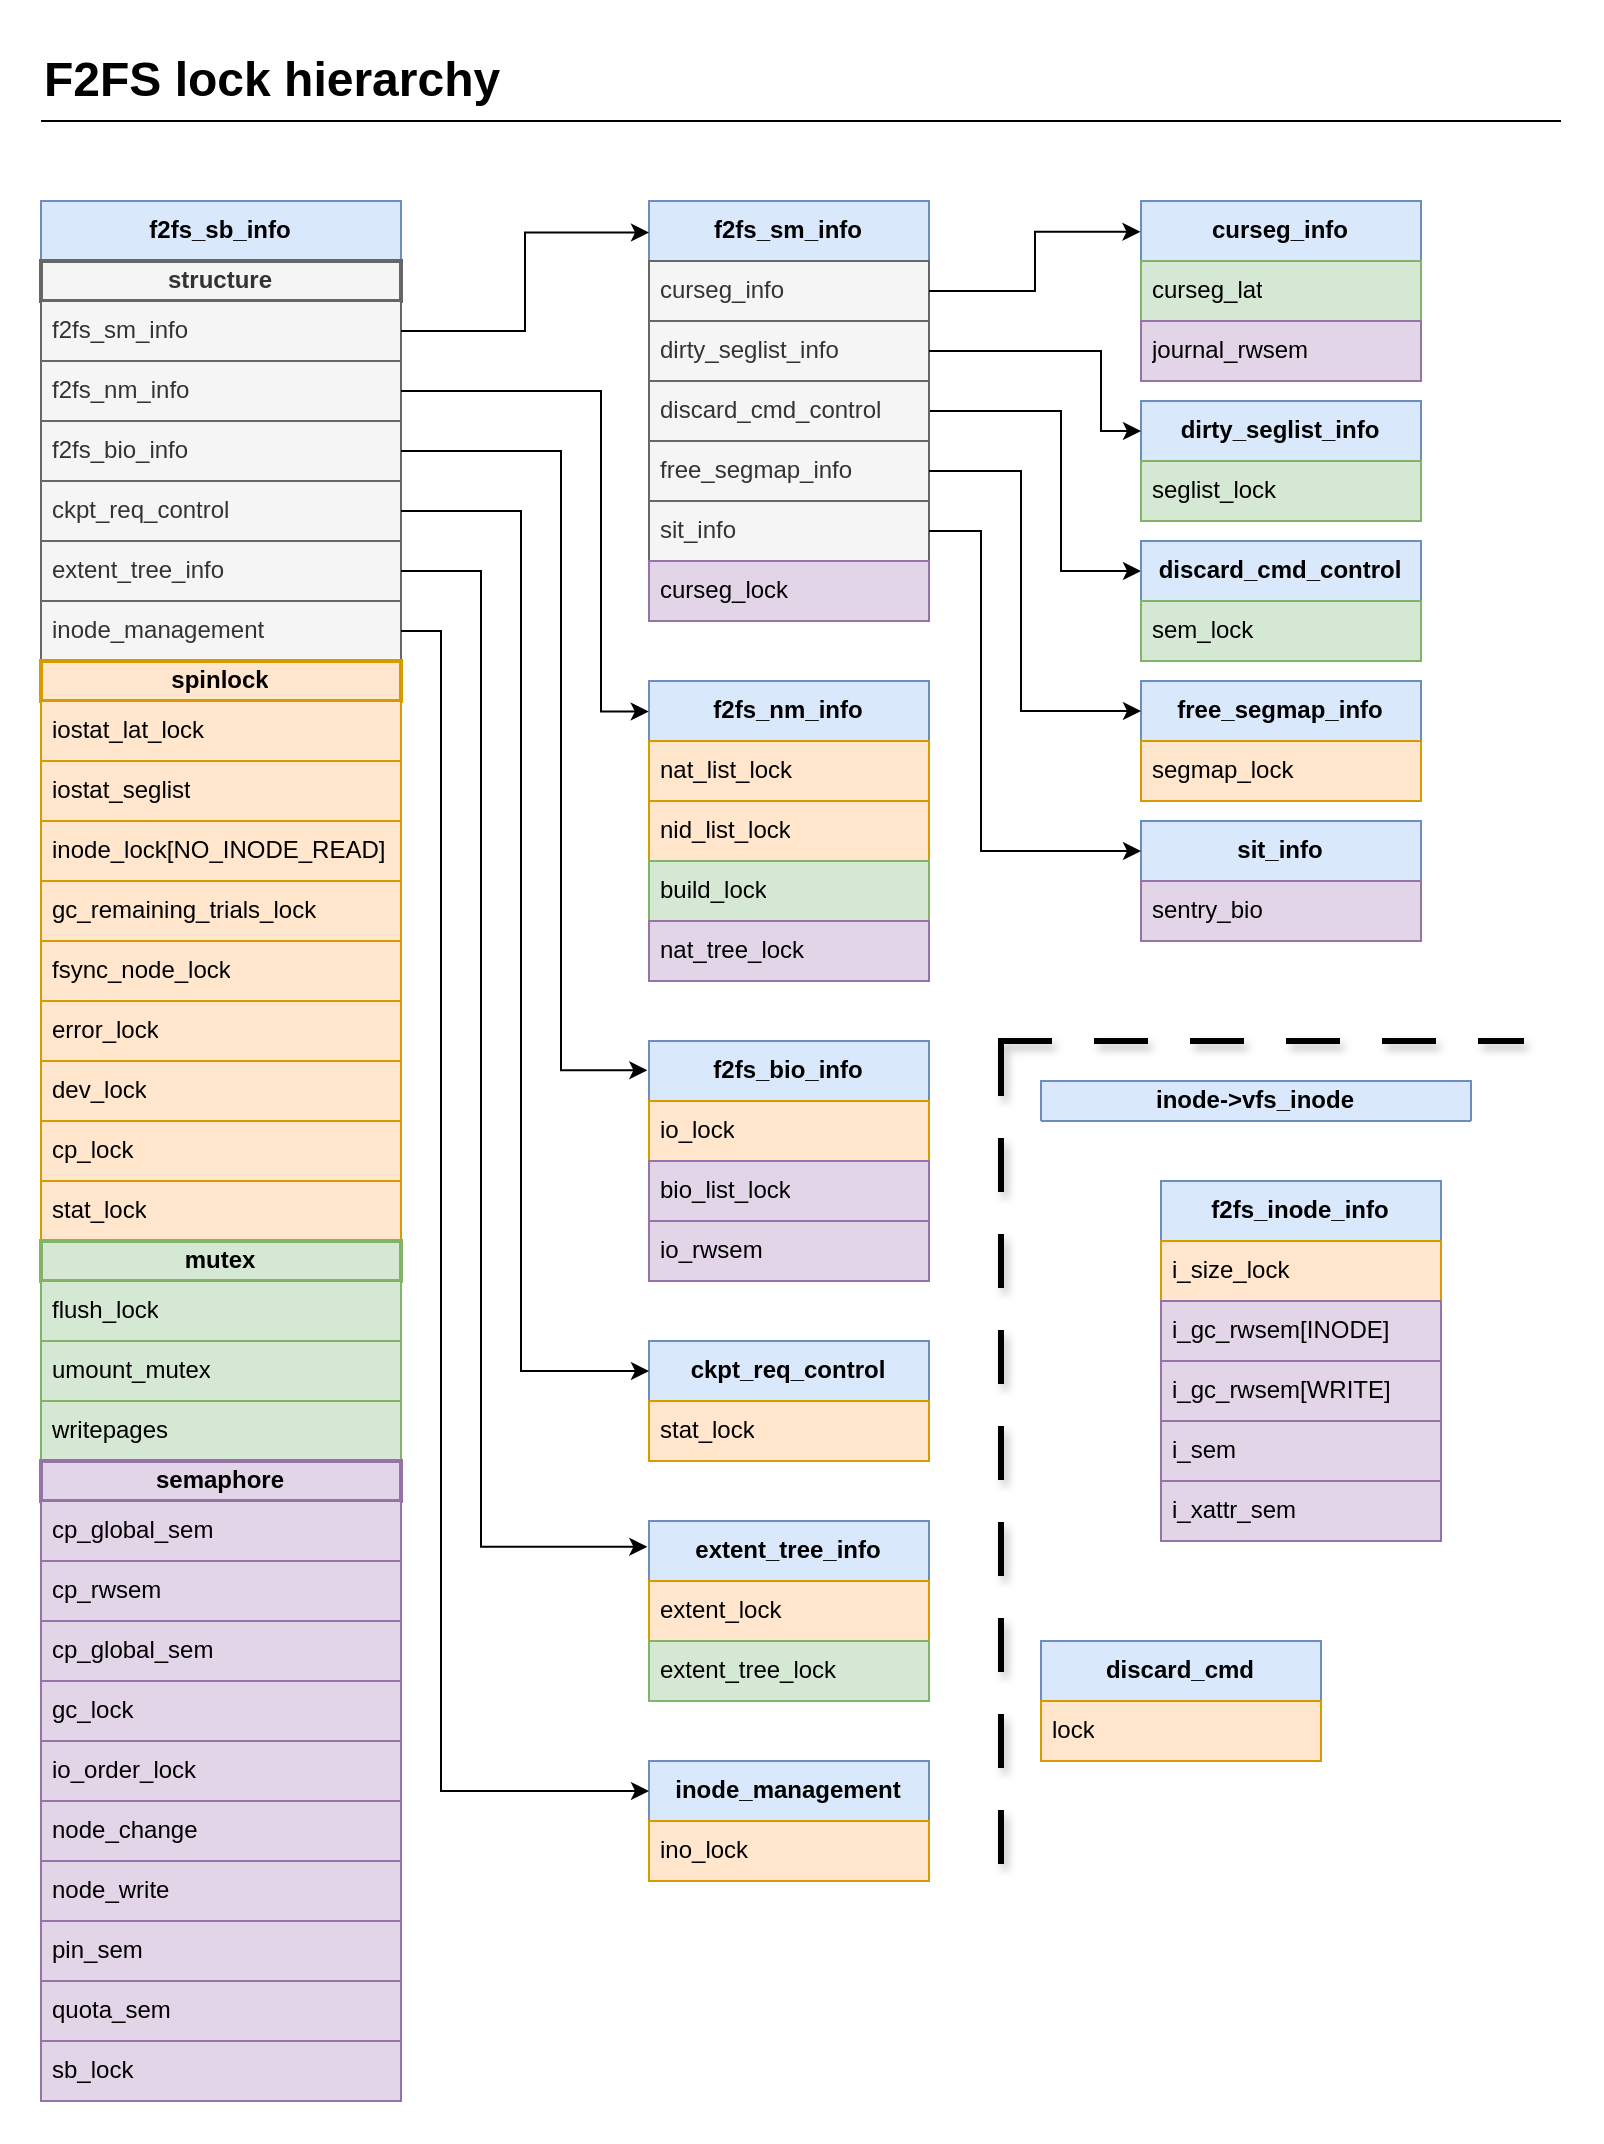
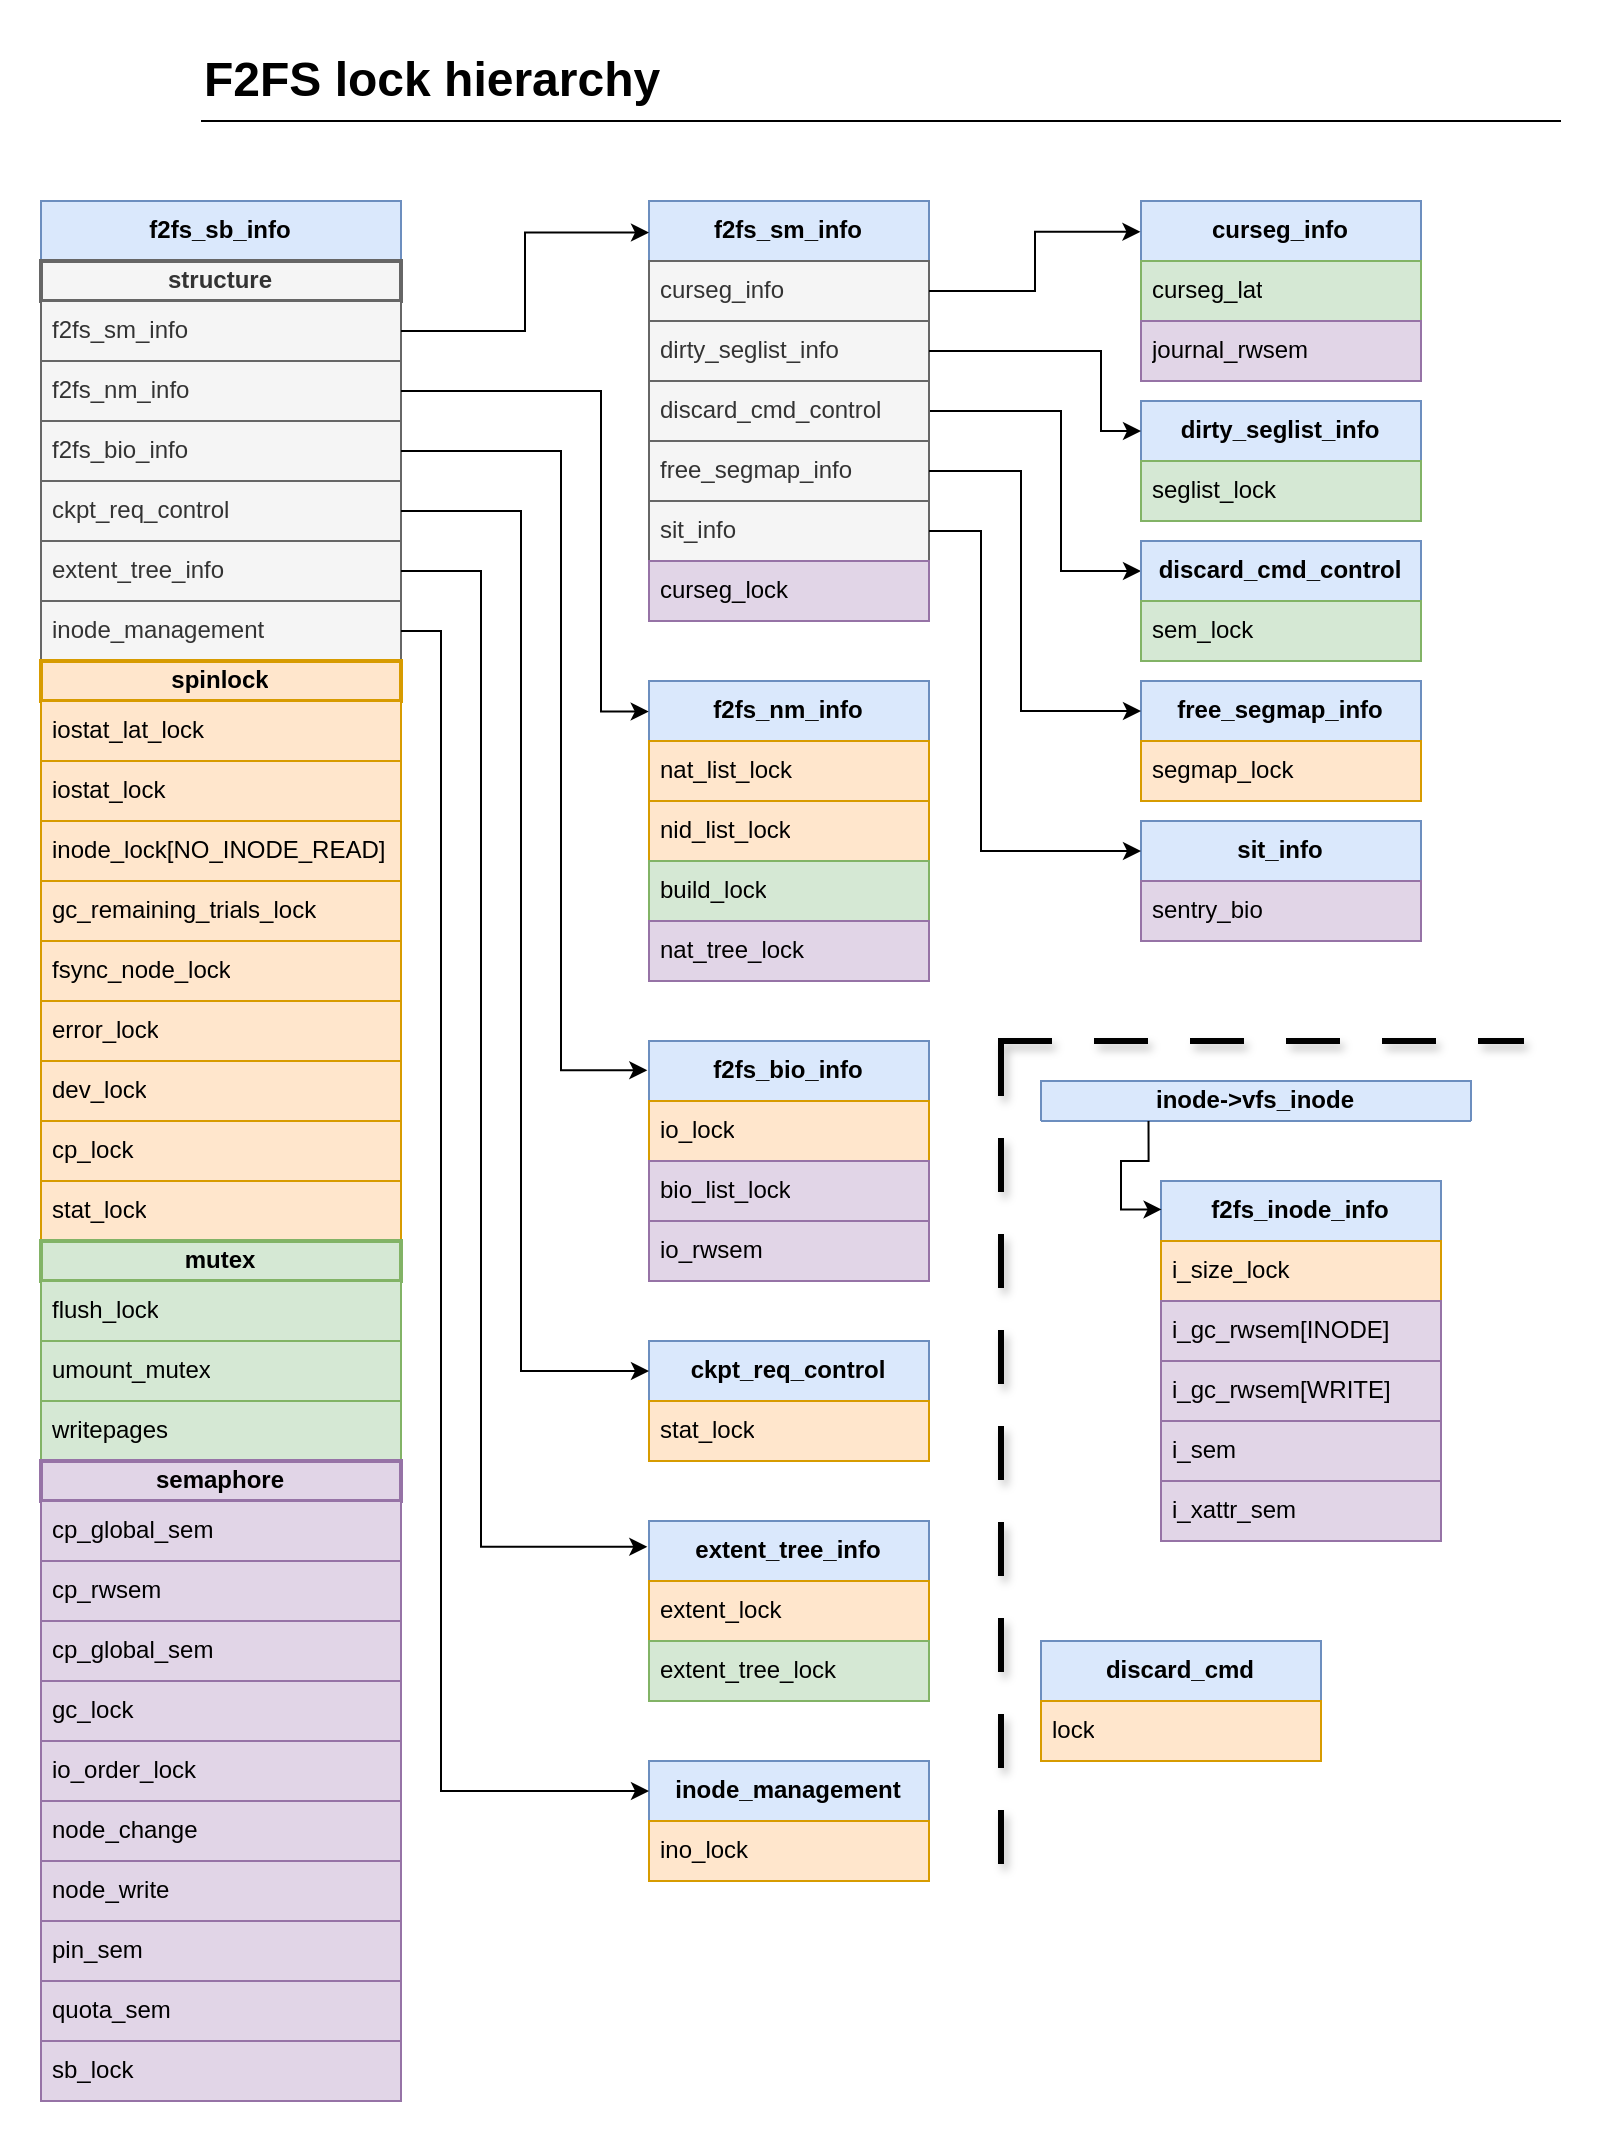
node "F2FS lock hierarchy": moved (281, 81) -> (441, 81)
node "iostat_seglist": label "iostat_seglist" -> "iostat_lock"
edge "inode->vfs_inode" -> "f2fs_inode_info": added
